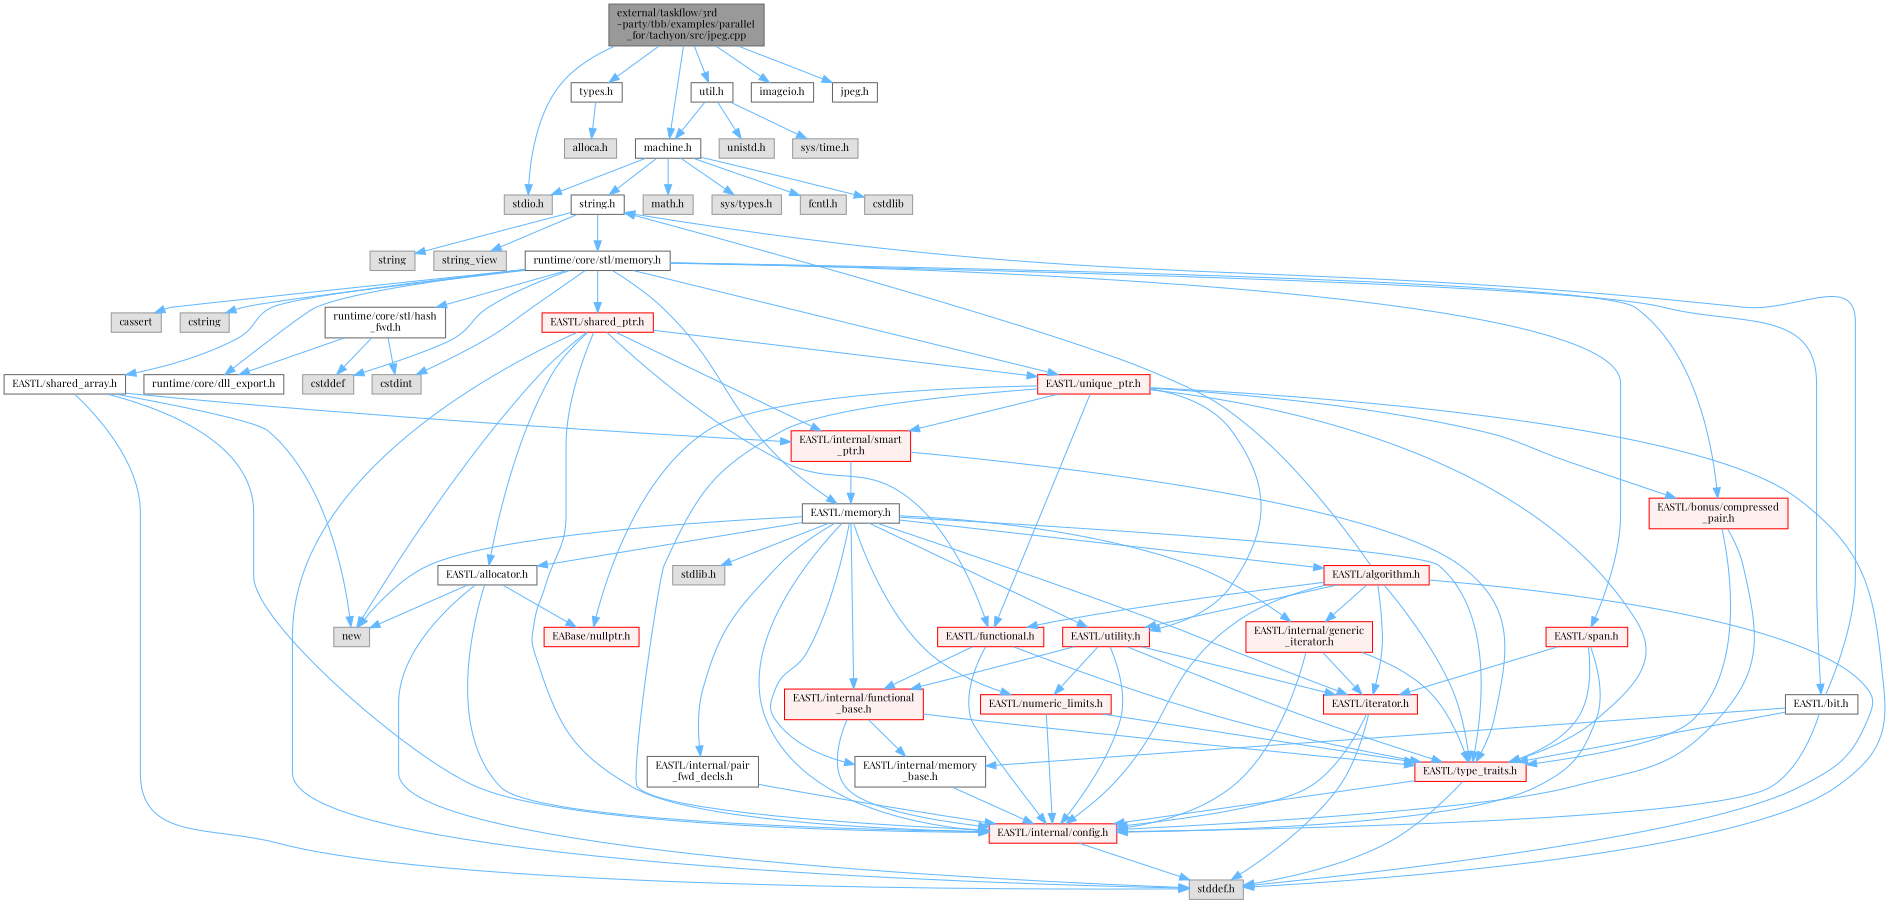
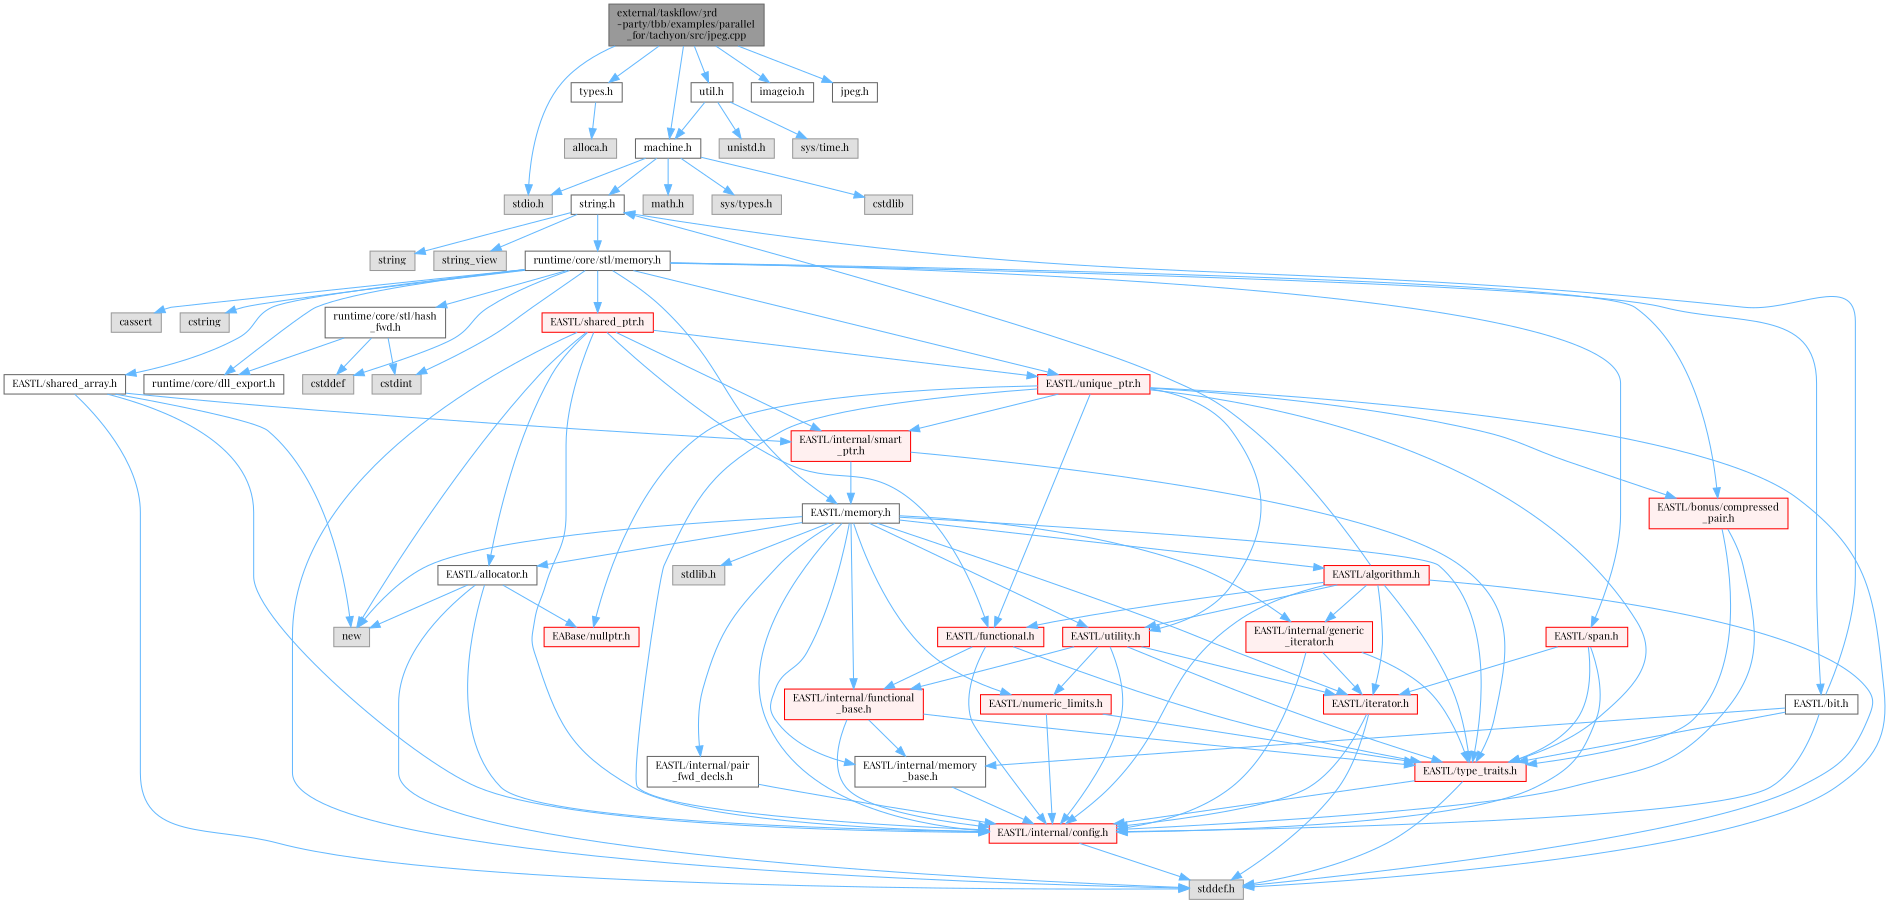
node "fcntl.h": removed
